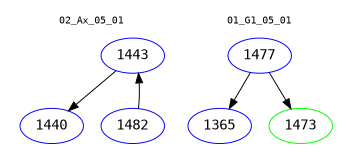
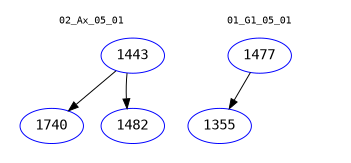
edge "1482" -> "1443": reversed
node "1440": label "1440" -> "1740"
node "1365": label "1365" -> "1355"
node "1473": removed
